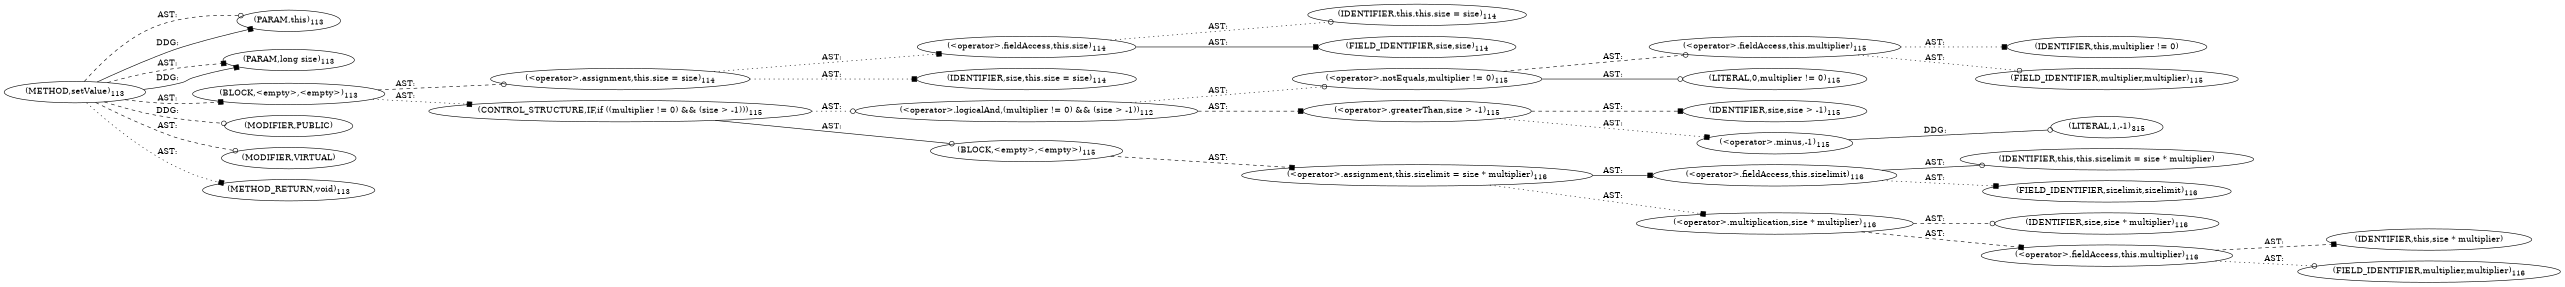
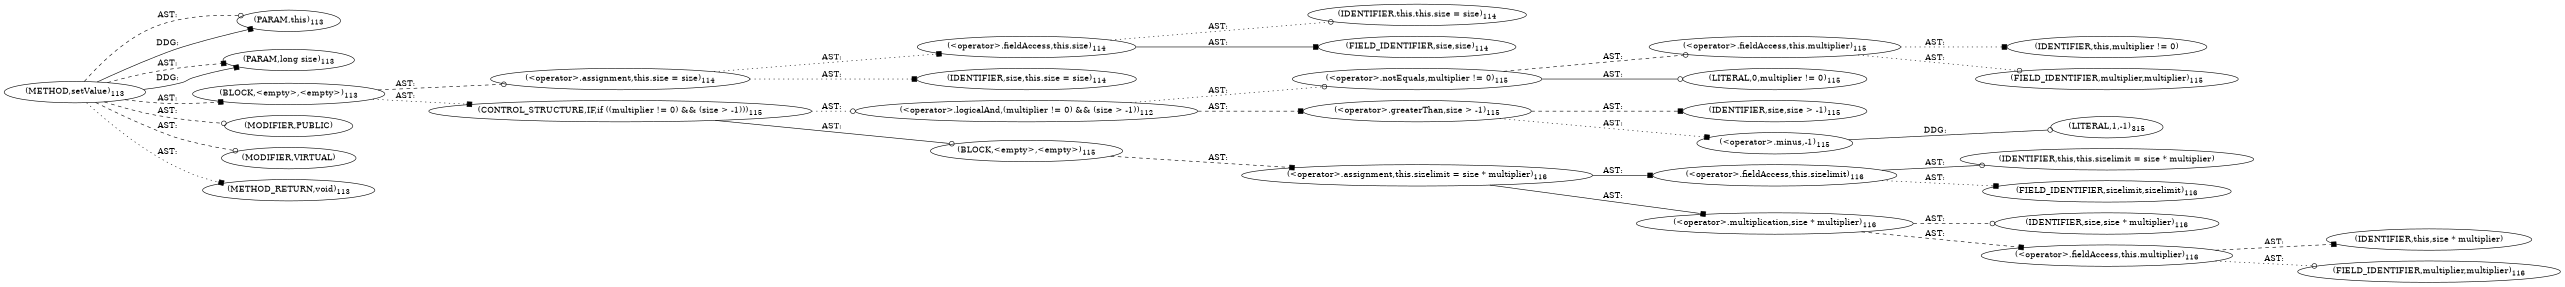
edge "(METHOD,setValue)" -> "(MODIFIER,PUBLIC)": label "DDG: " -> "AST: "
edge "(<operator>.assignment,this.sizelimit = size * multiplier)" -> "(<operator>.multiplication,size * multiplier)": style dotted -> solid
